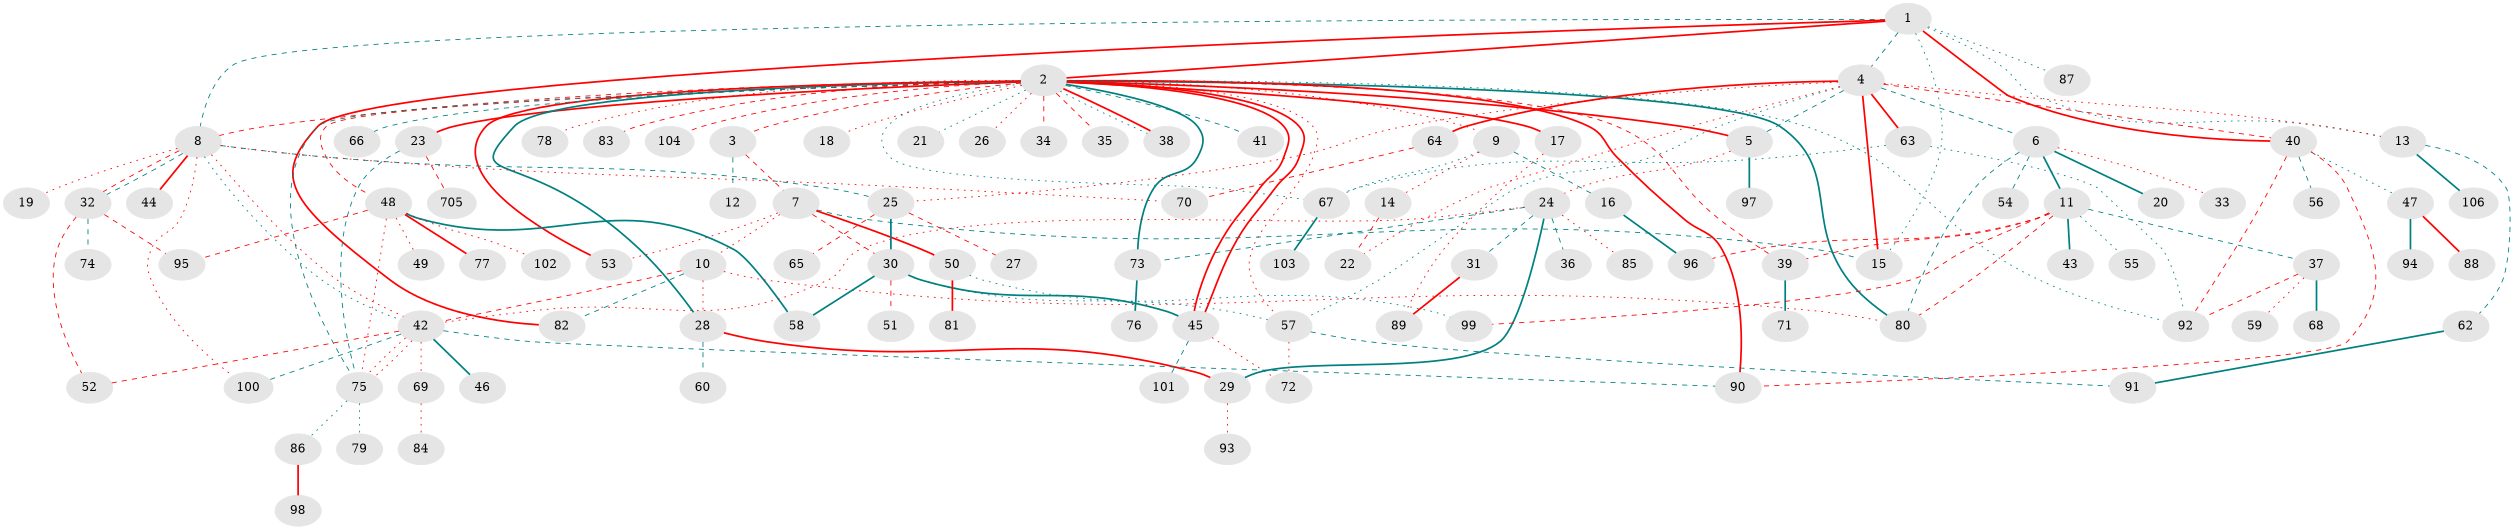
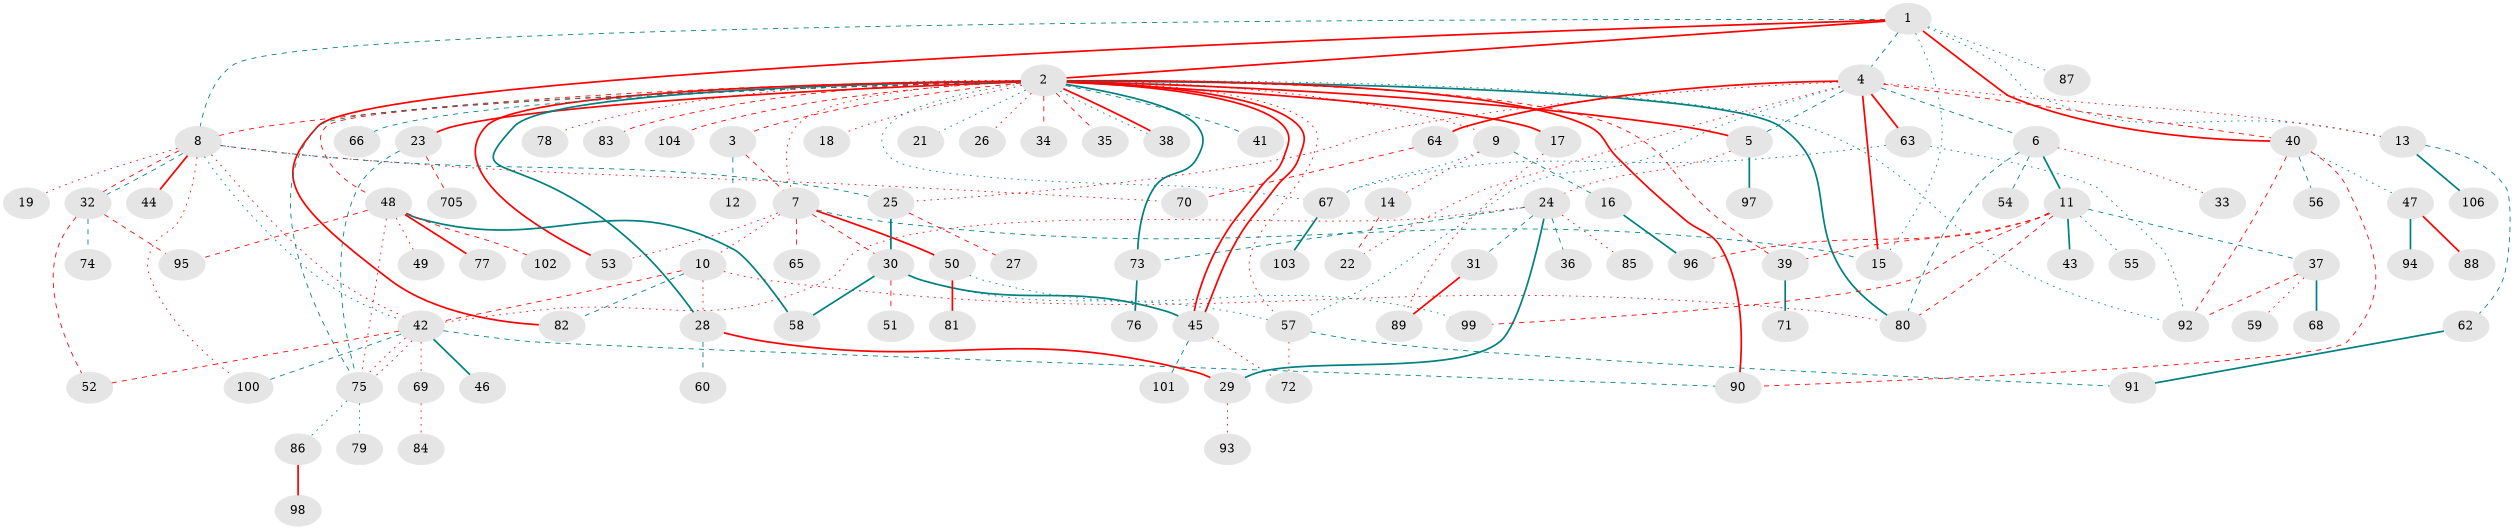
edge "2" -- "7": added
node "20": removed
edge "25" -- "65": now "7" -- "65"
edge "48" -- "102": style dotted -> dashed
